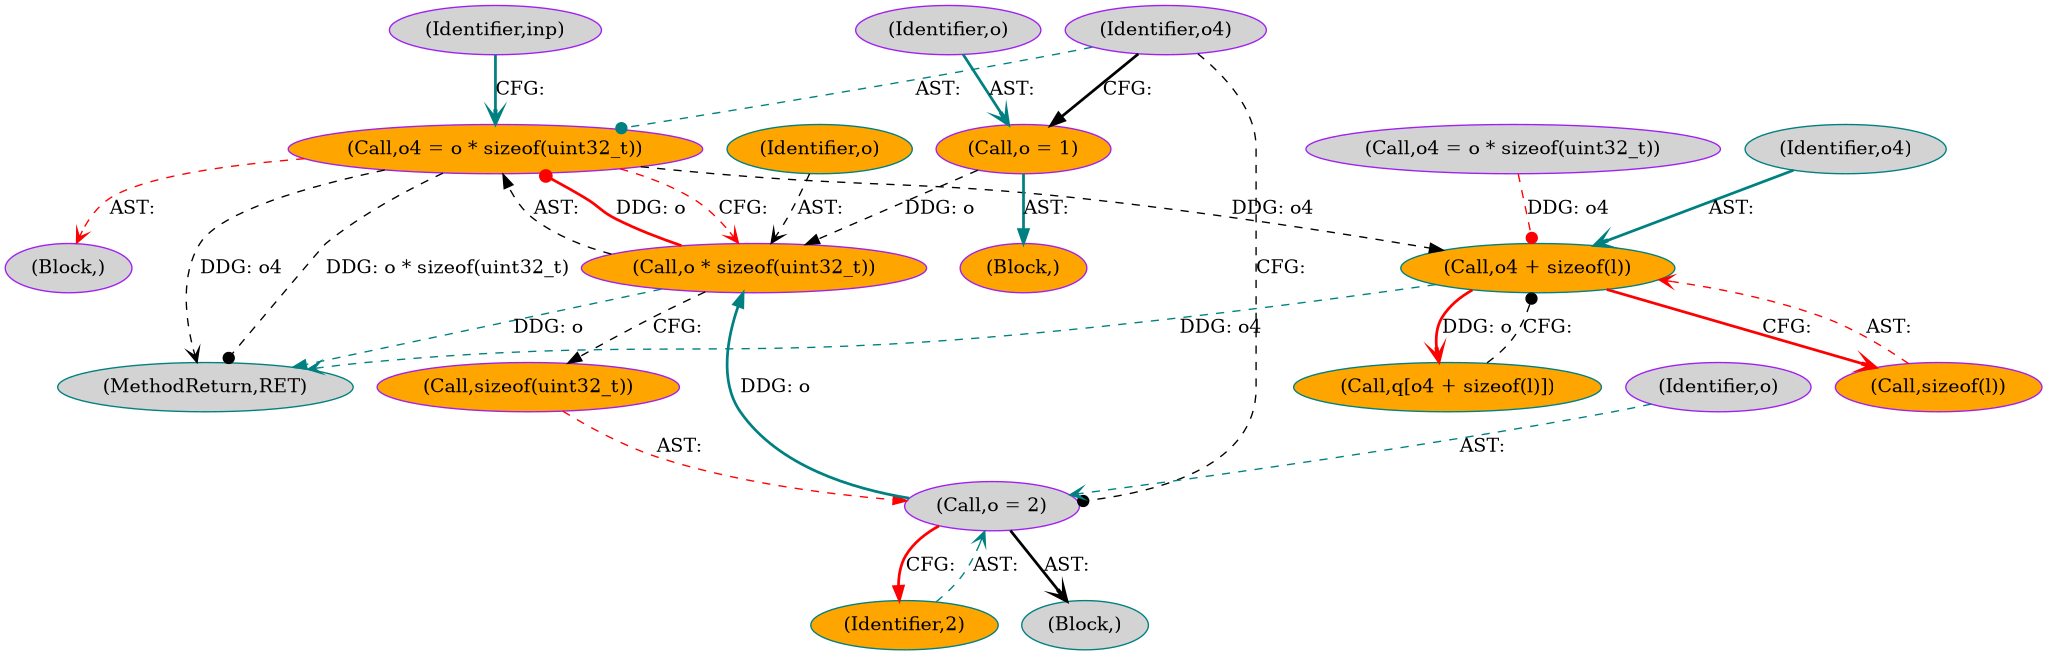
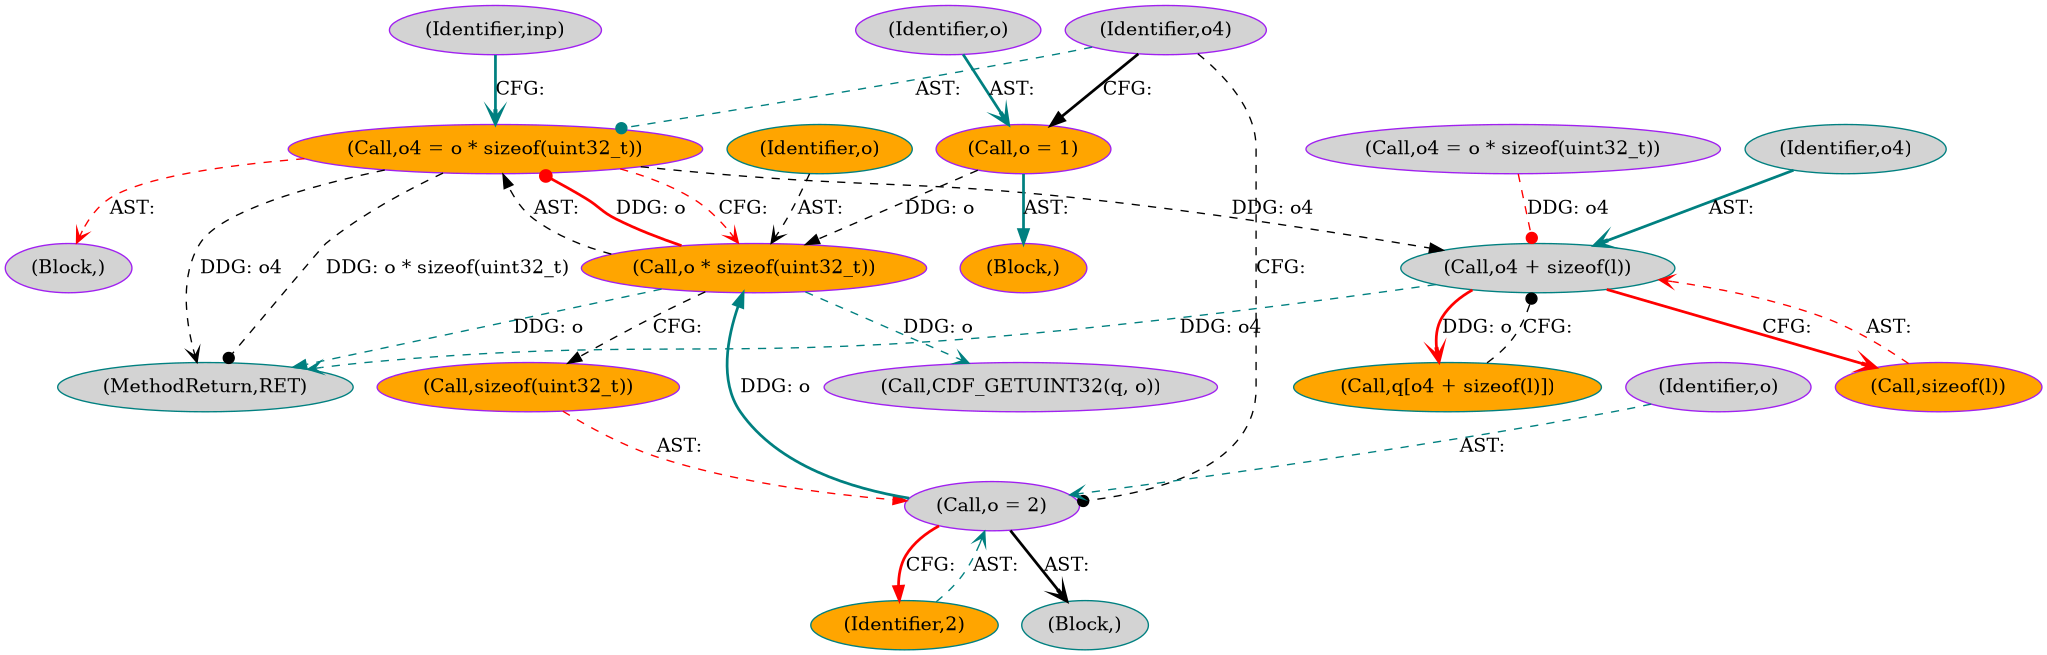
node "(Call,o4 + sizeof(l))": fillcolor orange -> lightgrey
node "(Call,CDF_GETUINT32(q, o))": added
